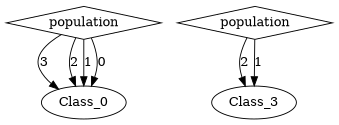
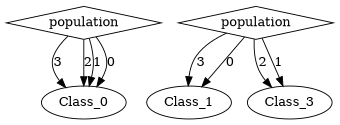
node "Class_1": added
